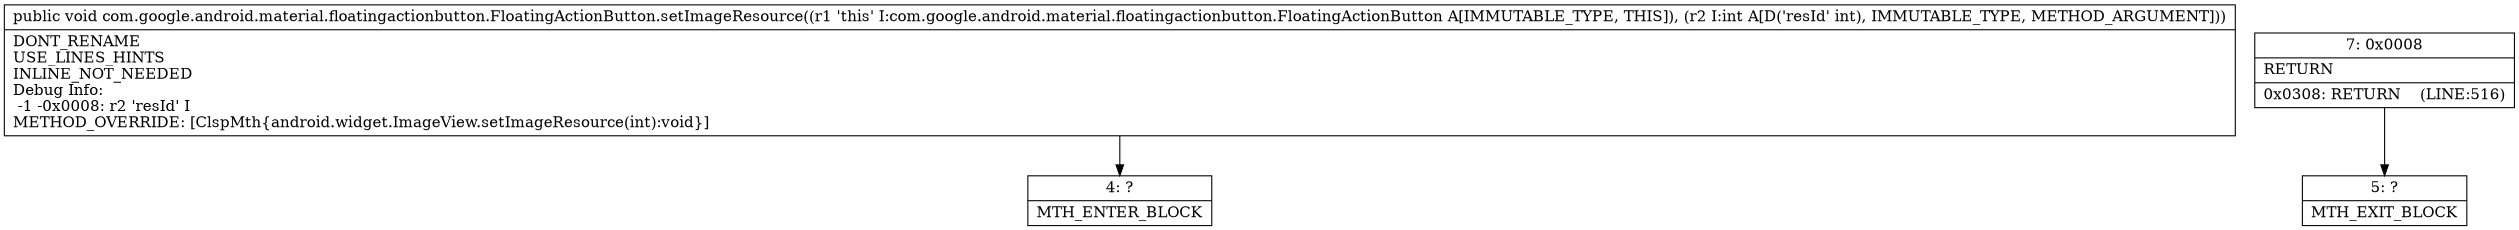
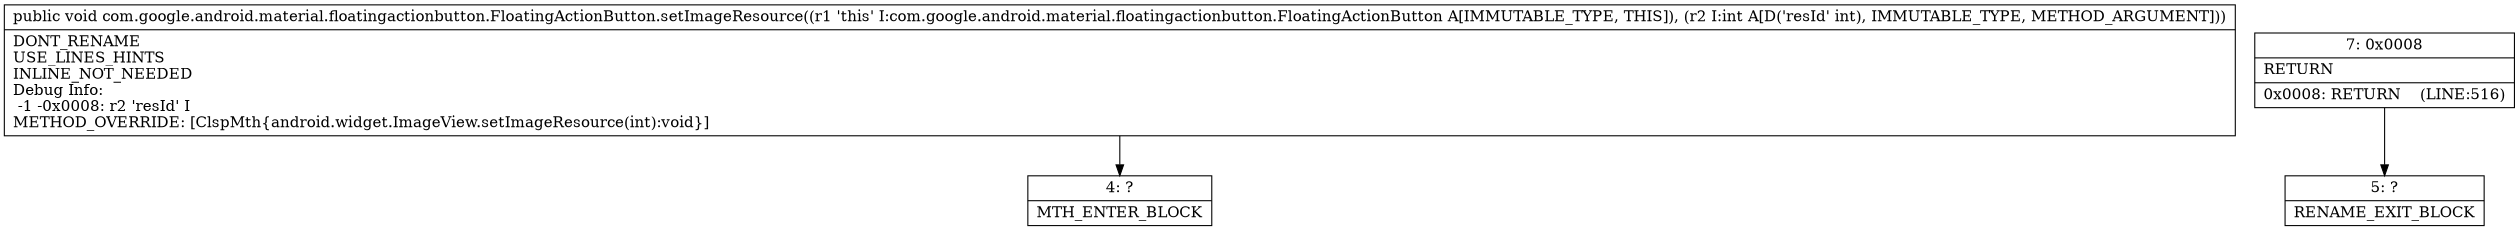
node "7: 0x0008": text "0x0308: RETURN    (LINE:516)" -> "0x0008: RETURN    (LINE:516)"
node "5: ?": text "MTH_EXIT_BLOCK" -> "RENAME_EXIT_BLOCK"
